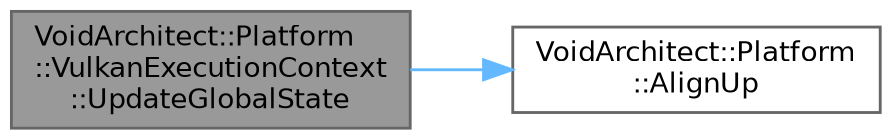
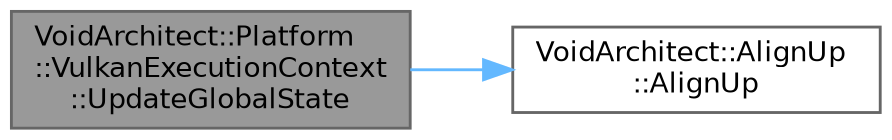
node "VoidArchitect::Platform ::AlignUp": label "VoidArchitect::Platform ::AlignUp" -> "VoidArchitect::AlignUp ::AlignUp"
